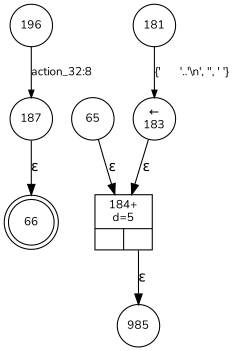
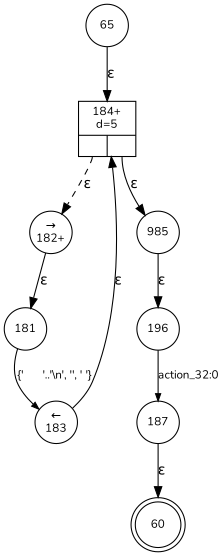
edge "196" -> "187": label "action_32:8" -> "action_32:0"
node "66": label "66" -> "60"
node "→ 182+": added
edge "985" -> "196": added, label "ε"
